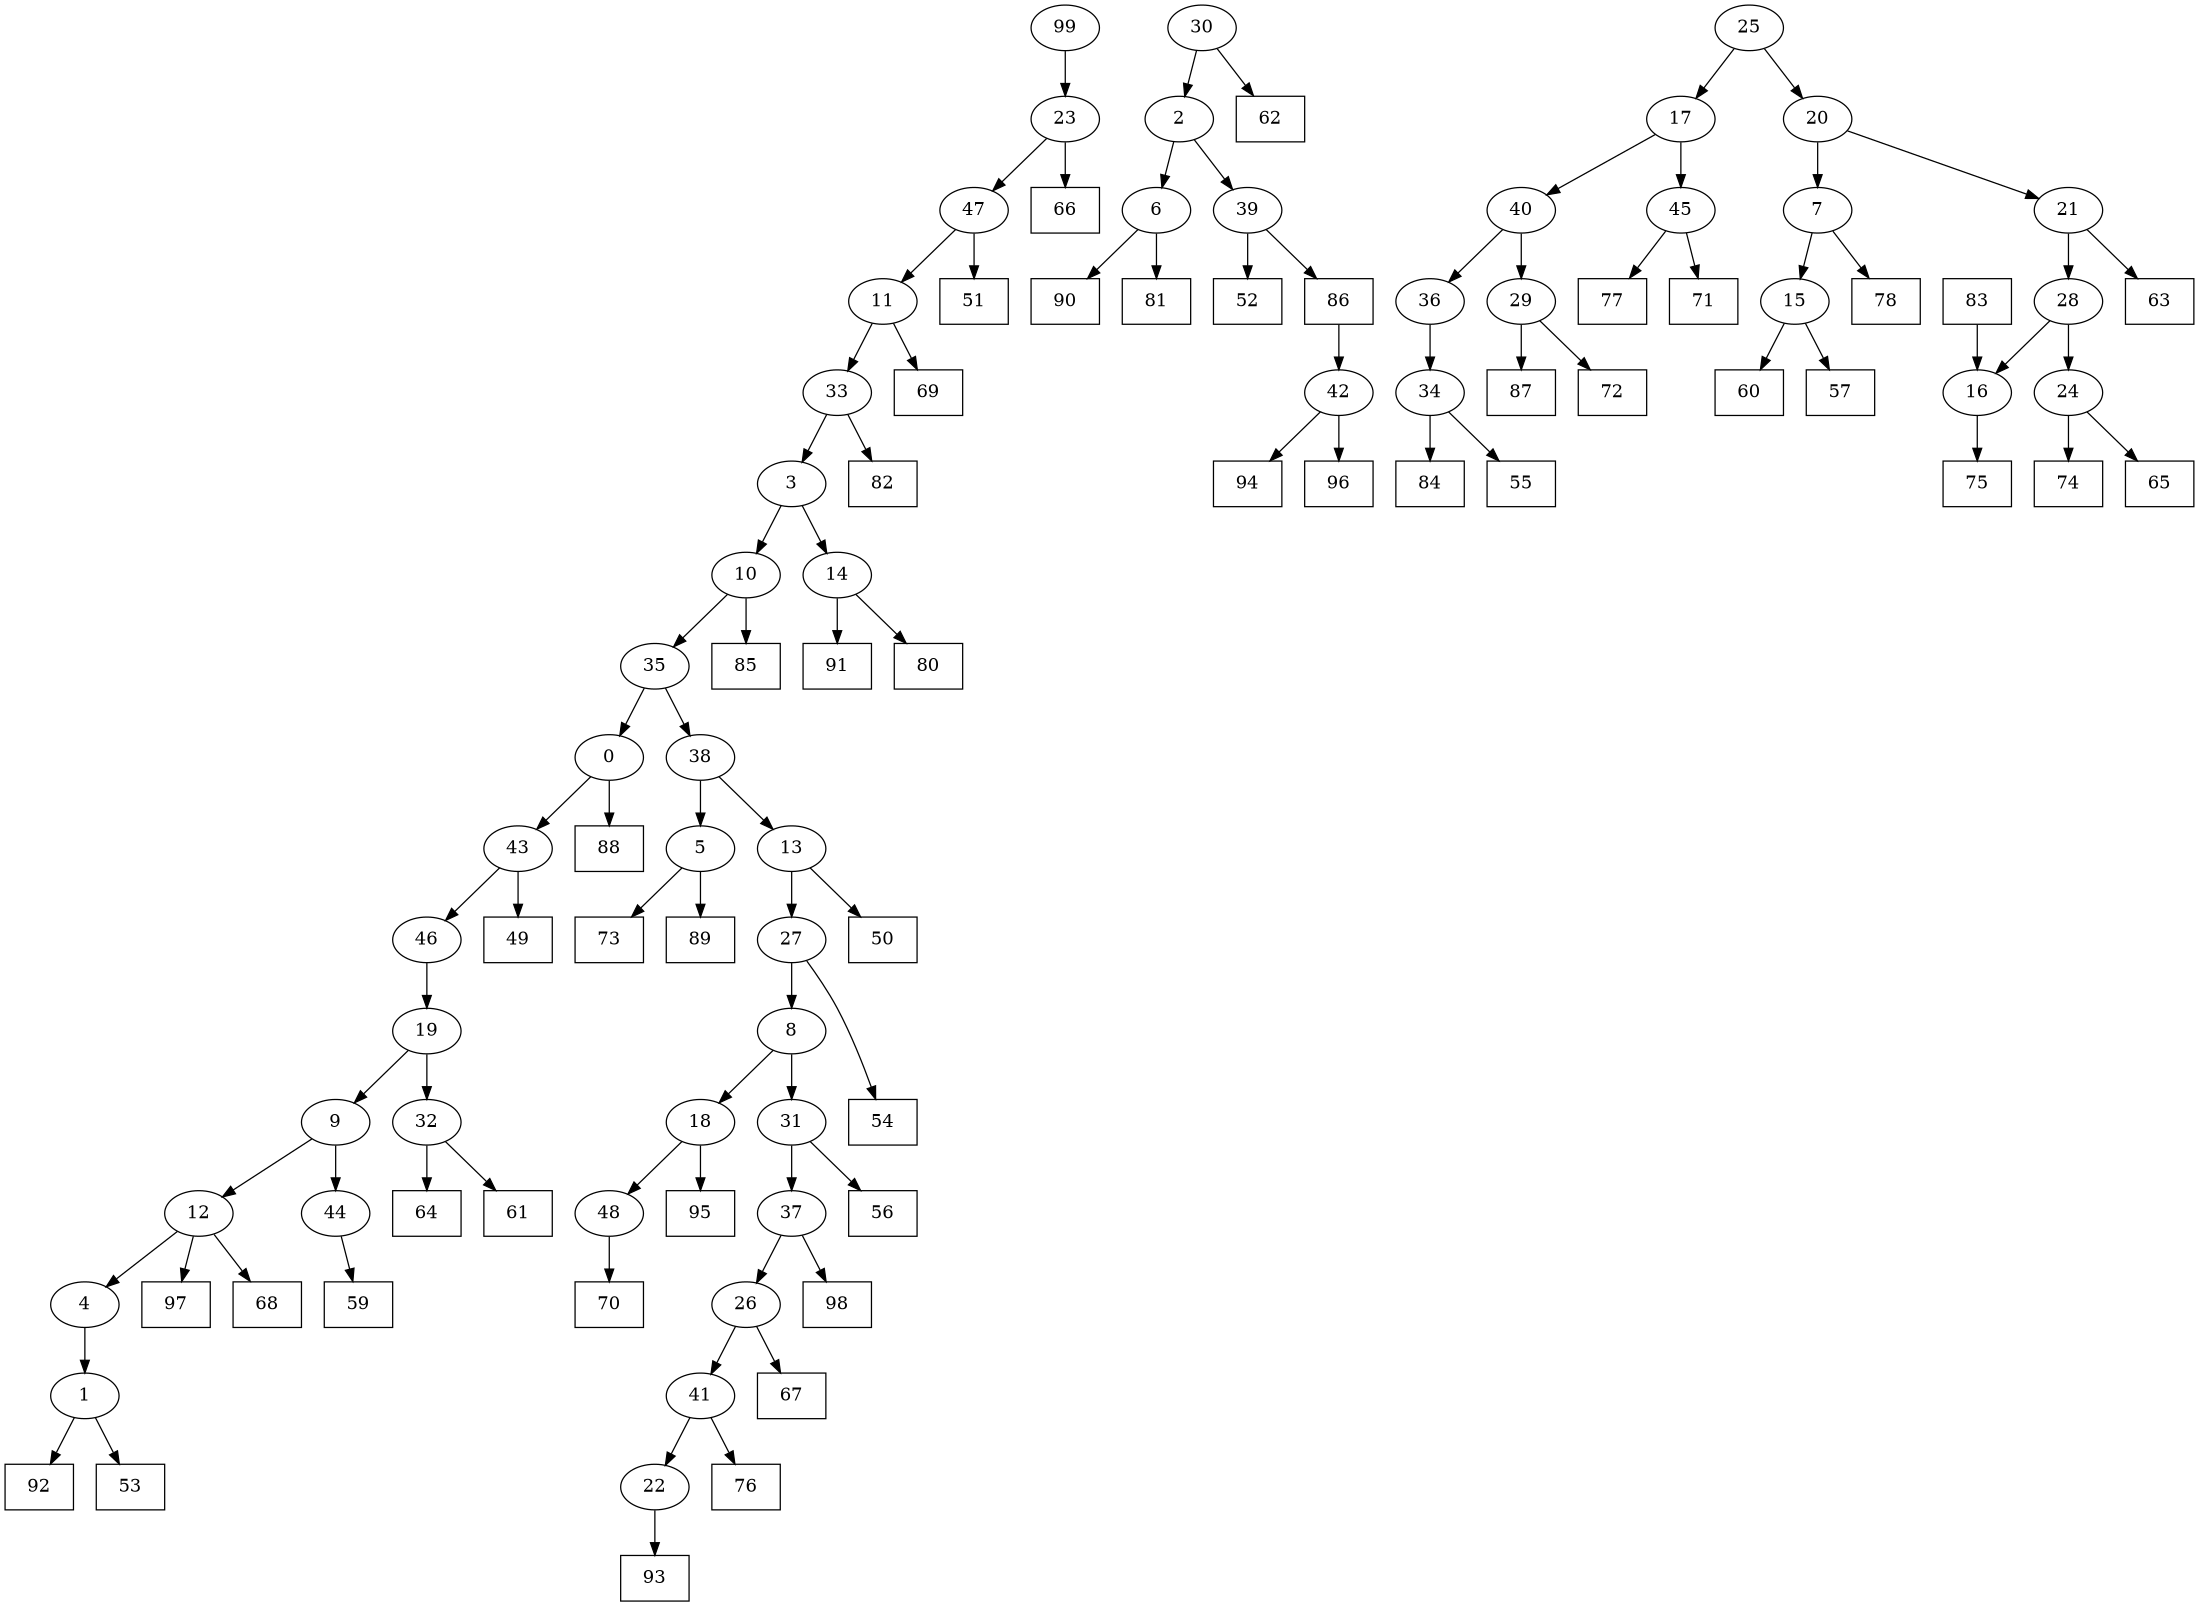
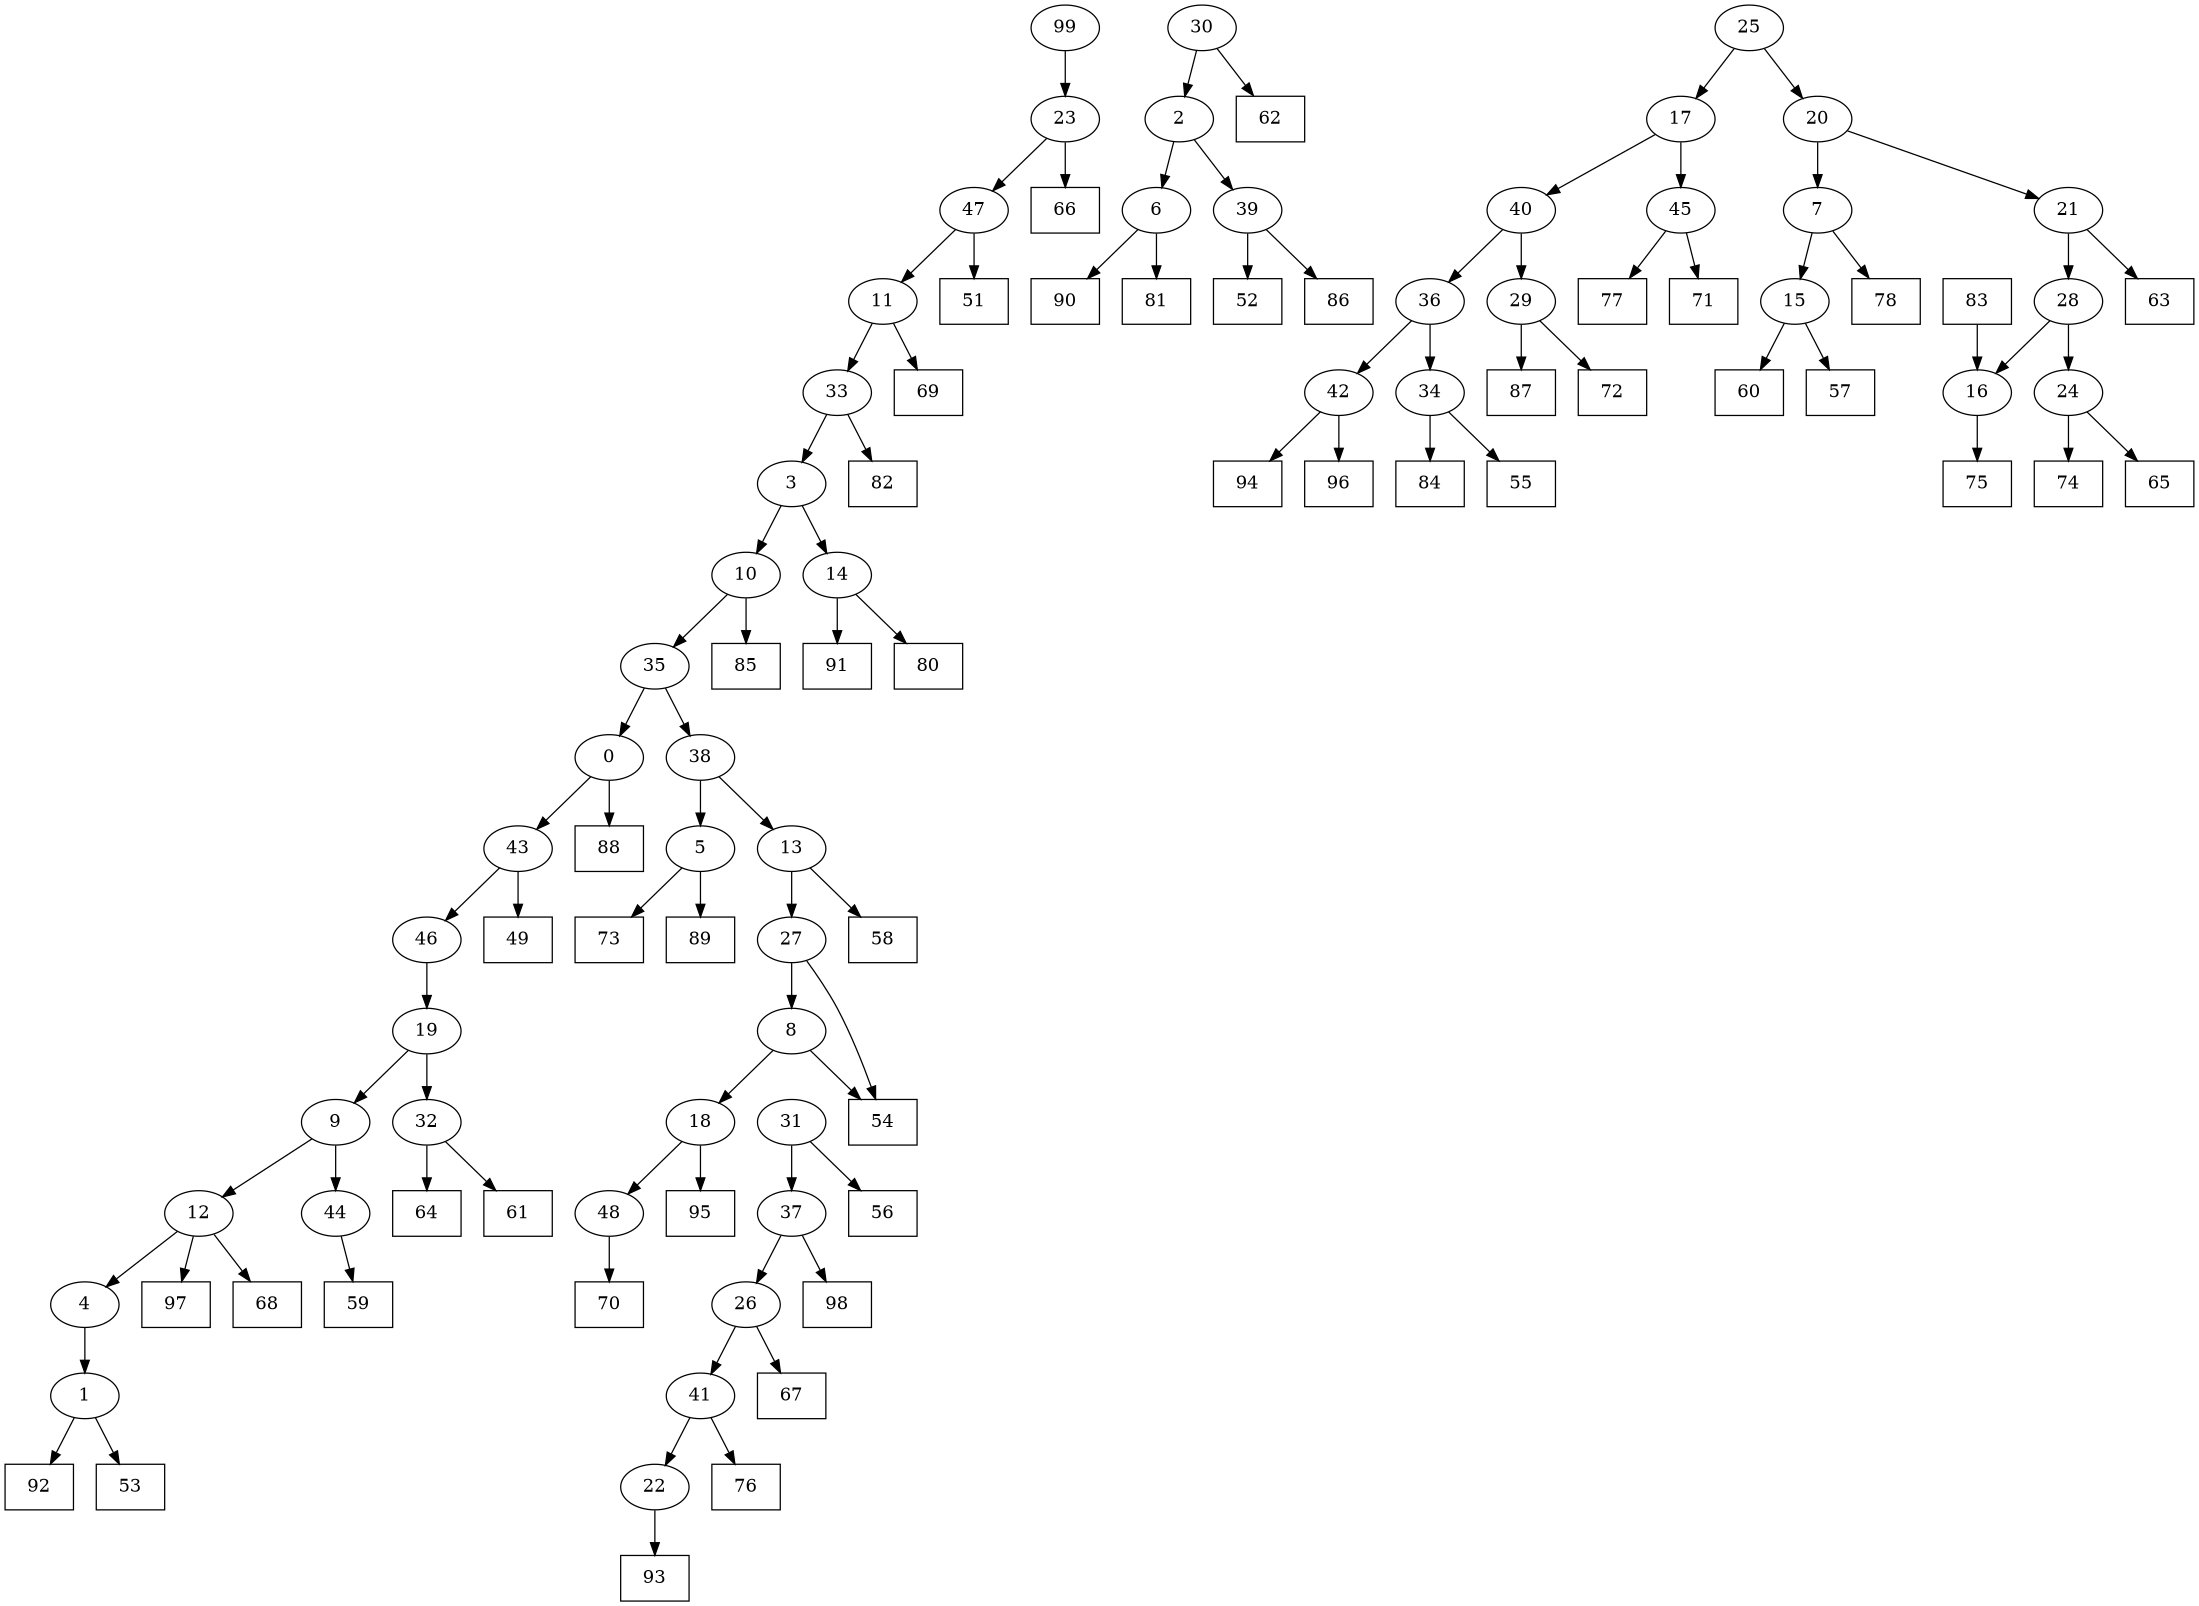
edge "86" -> "42": now "36" -> "42"
node "50": label "50" -> "58"
edge "8" -> "31": now "8" -> "54"
